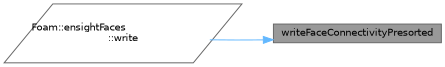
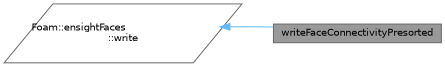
edge "Foam::ensightFaces ::write" -> "writeFaceConnectivityPresorted": reversed
